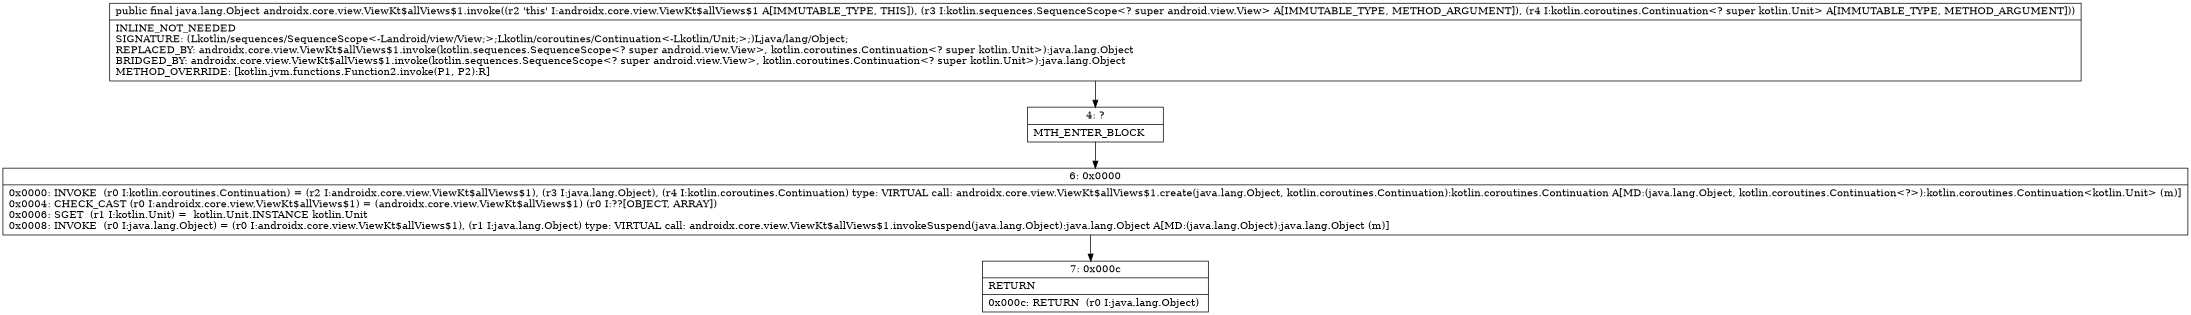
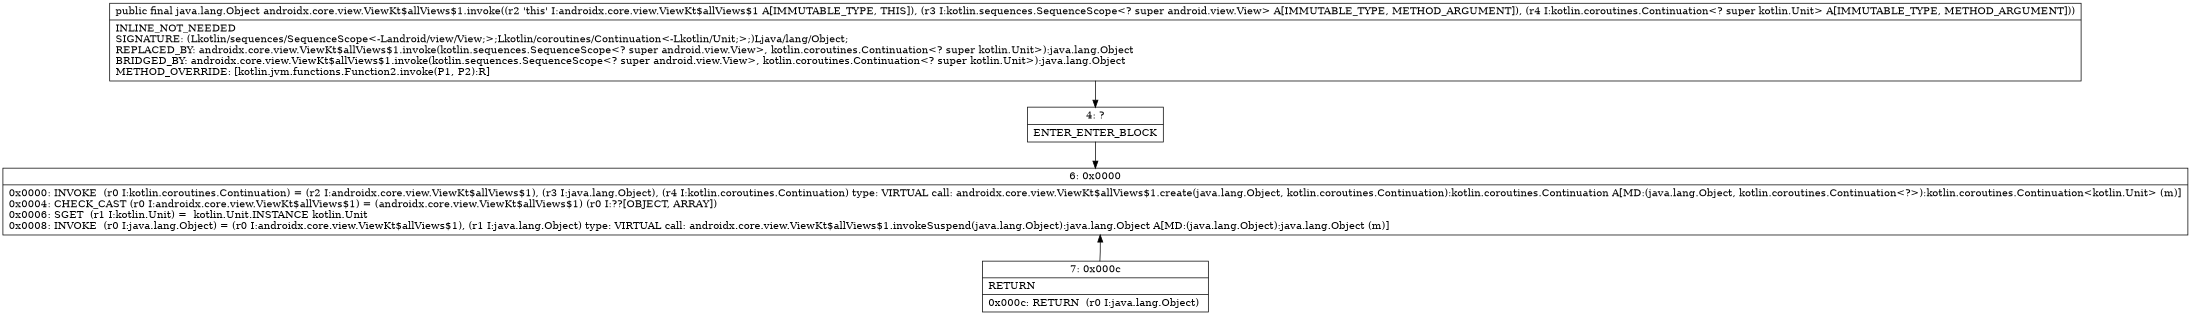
node "4: ?": text "MTH_ENTER_BLOCK" -> "ENTER_ENTER_BLOCK"
edge "6: 0x0000" -> "7: 0x000c": reversed
